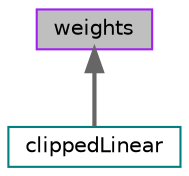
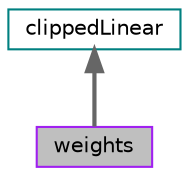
edge "clippedLinear" -> "weights": reversed
